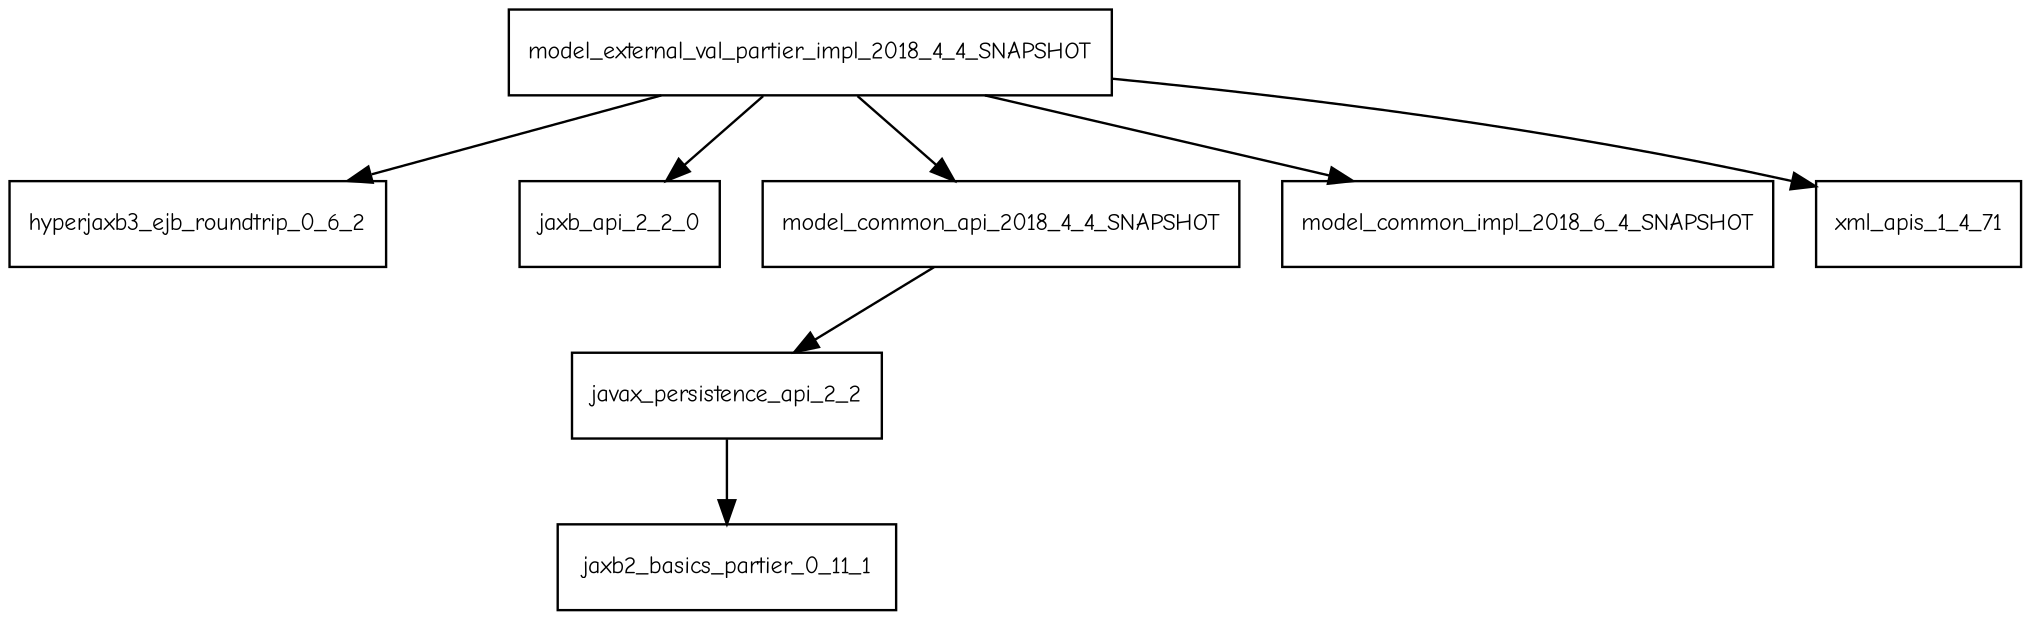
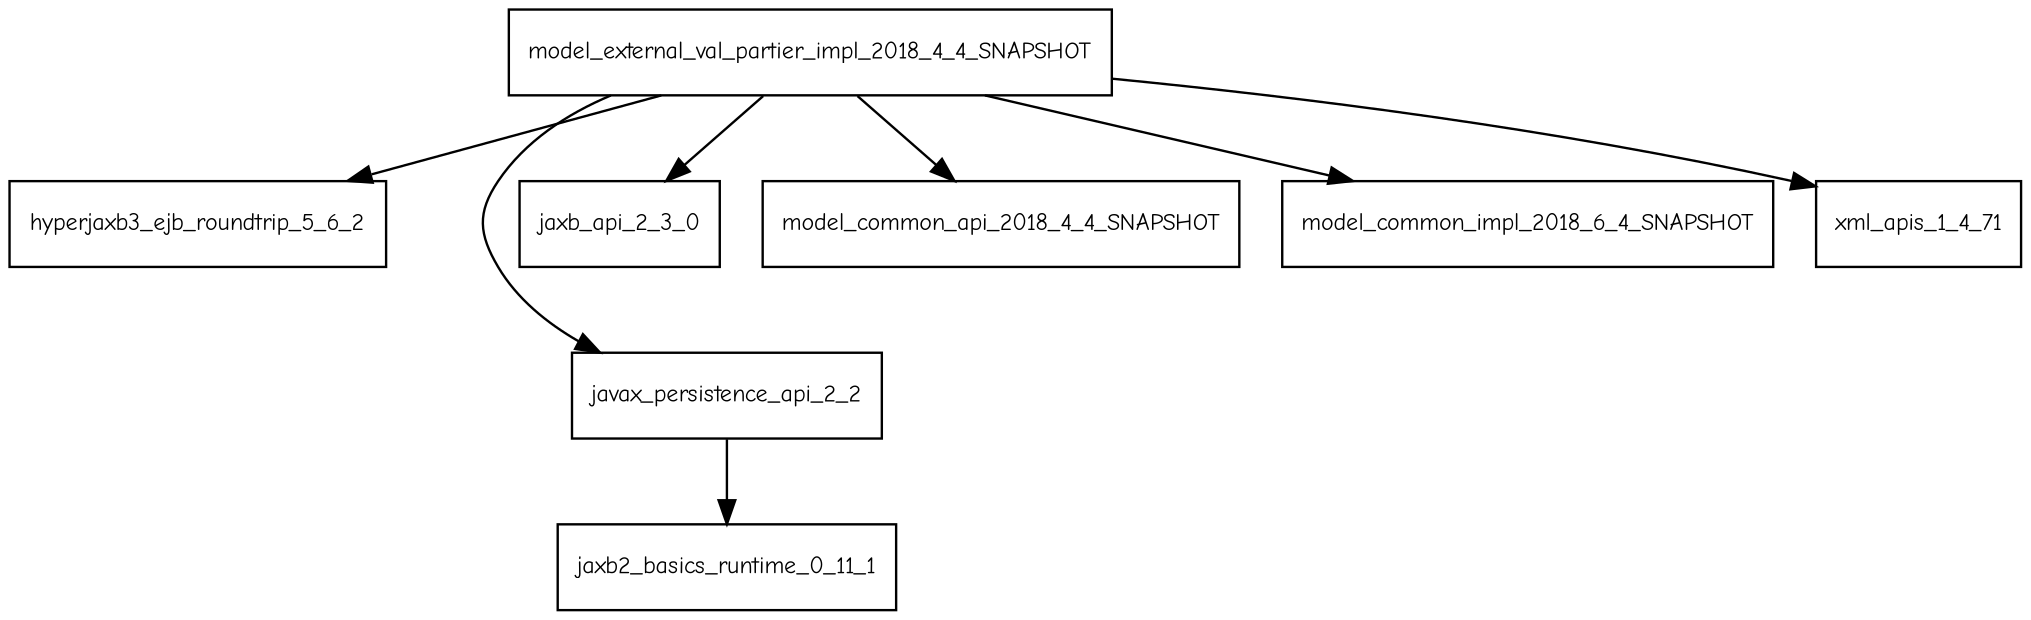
node "hyperjaxb3_ejb_roundtrip_0_6_2": label "hyperjaxb3_ejb_roundtrip_0_6_2" -> "hyperjaxb3_ejb_roundtrip_5_6_2"
node "jaxb_api_2_2_0": label "jaxb_api_2_2_0" -> "jaxb_api_2_3_0"
edge "model_common_api_2018_4_4_SNAPSHOT" -> "javax_persistence_api_2_2": now "model_external_val_partier_impl_2018_4_4_SNAPSHOT" -> "javax_persistence_api_2_2"
node "jaxb2_basics_partier_0_11_1": label "jaxb2_basics_partier_0_11_1" -> "jaxb2_basics_runtime_0_11_1"
